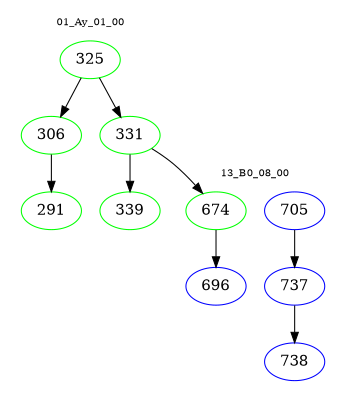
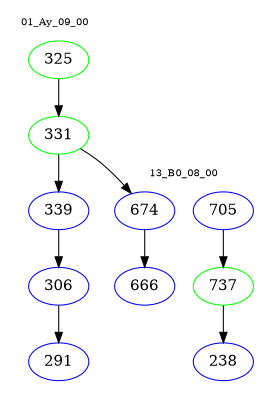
cluster "01_Ay_01_00": label "01_Ay_01_00" -> "01_Ay_09_00"
edge "325" -> "306": now "339" -> "306"
node "306": color green -> blue
node "291": color green -> blue
node "339": color green -> blue
node "674": color green -> blue
node "696": label "696" -> "666"
node "737": color blue -> green
node "738": label "738" -> "238"
